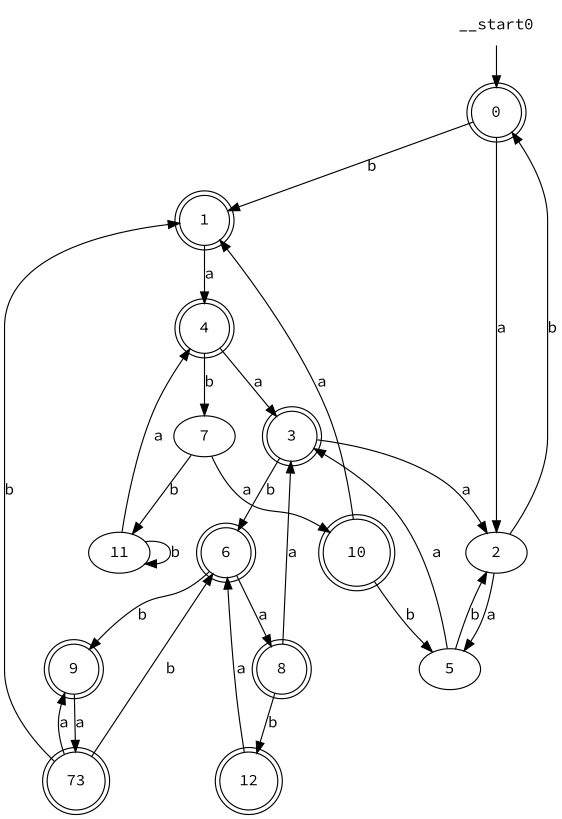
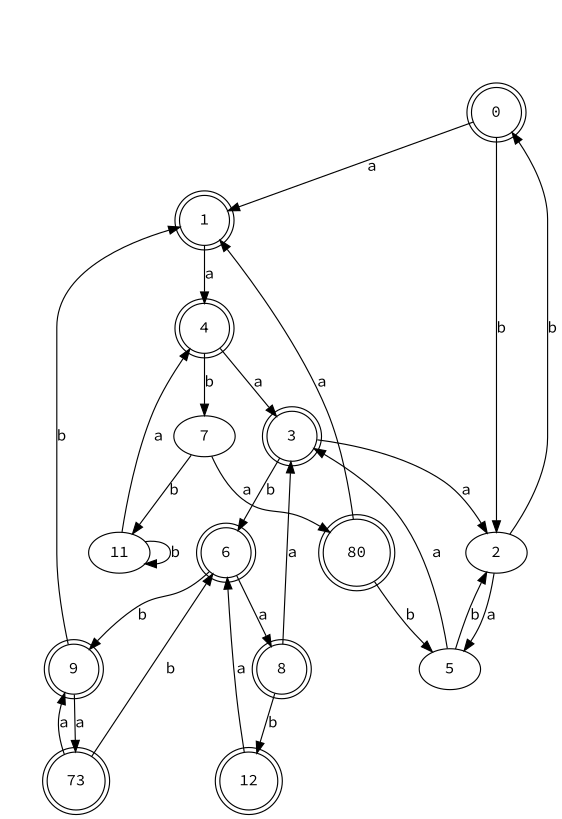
node "__start0": removed
edge "0" -> "1": label "b" -> "a"
edge "0" -> "2": label "a" -> "b"
edge "73" -> "1": now "9" -> "1"
node "10": label "10" -> "80"
